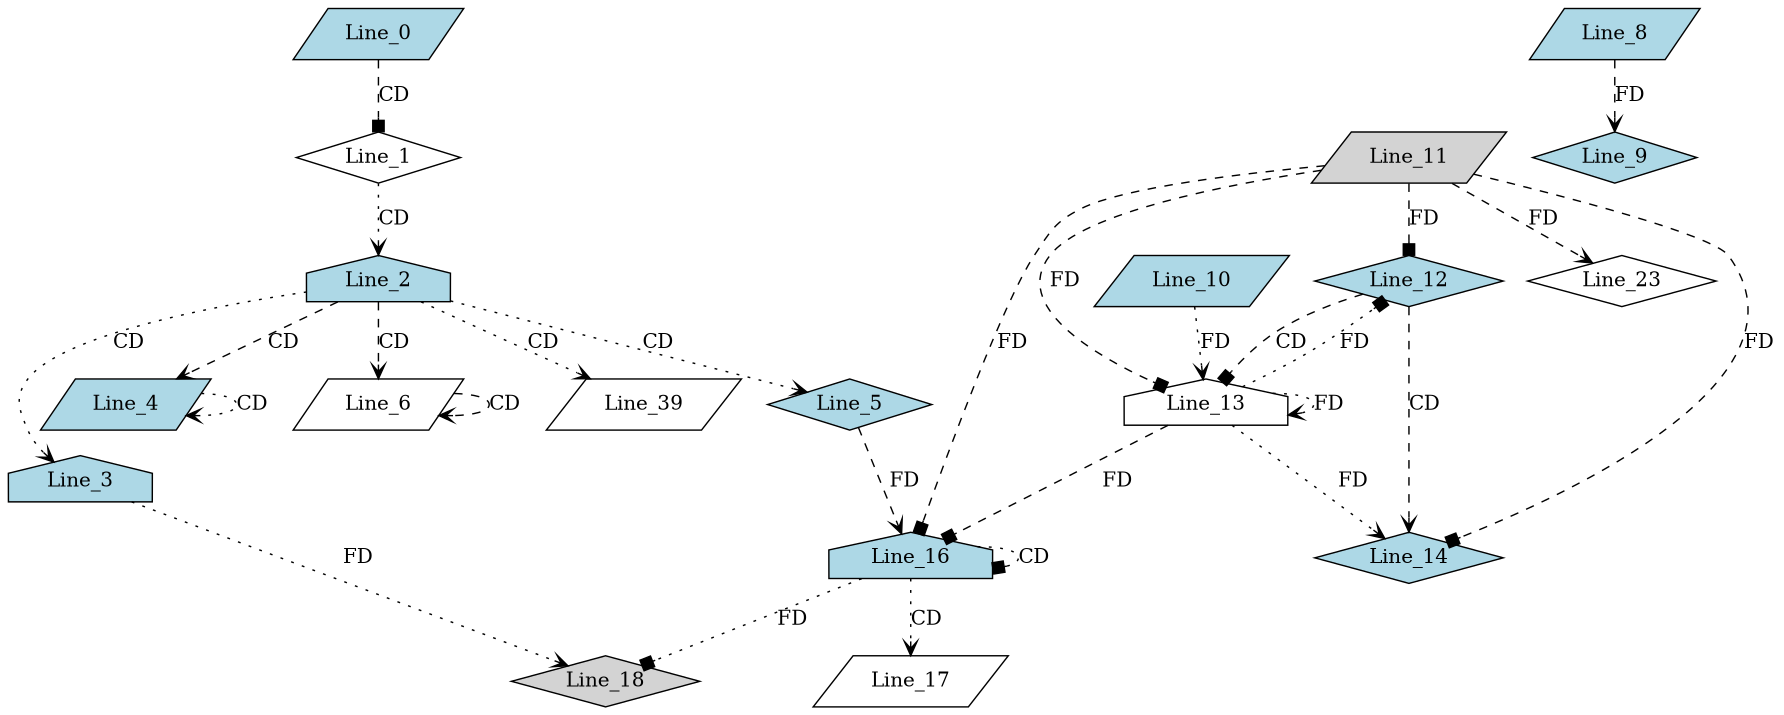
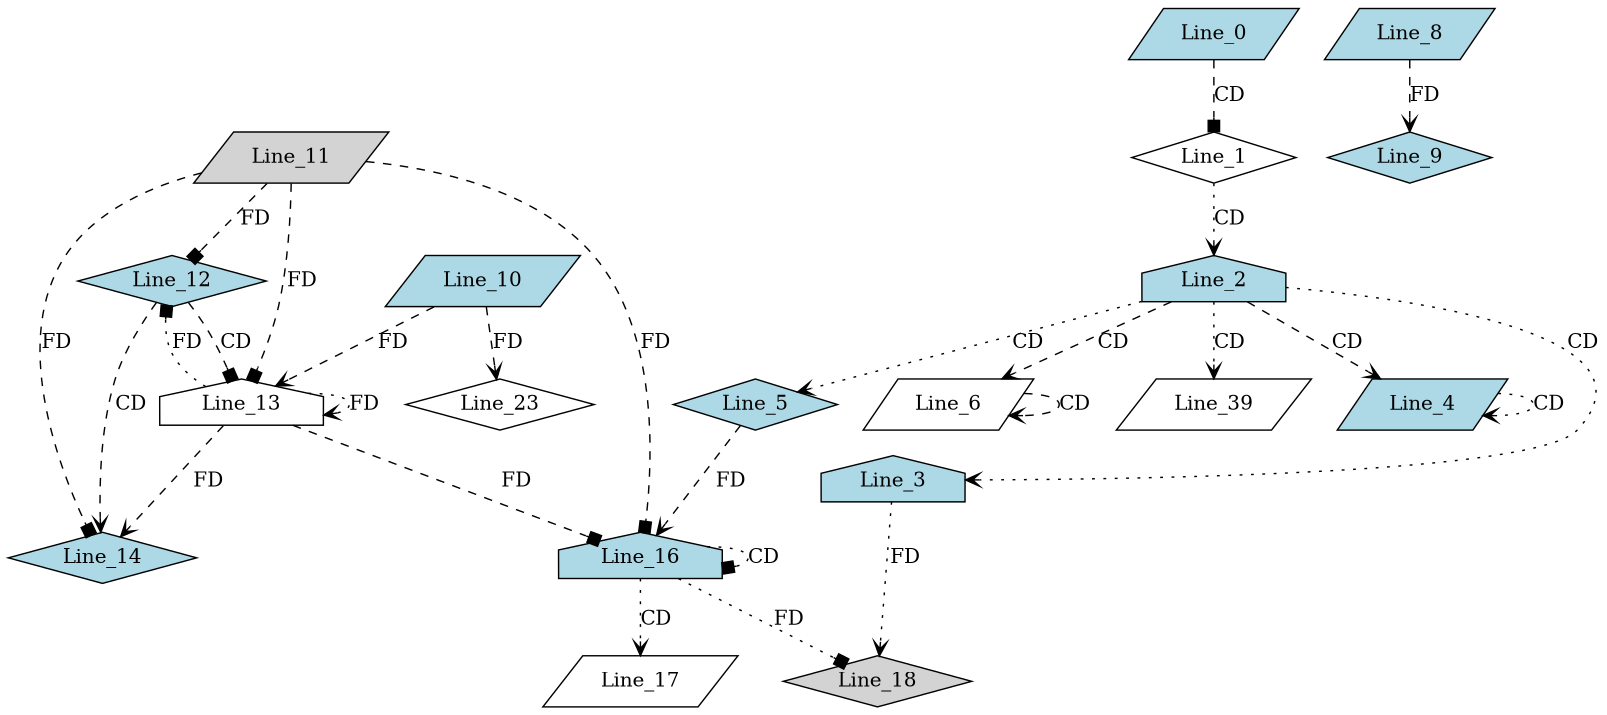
edge "Line_11" -> "Line_23": now "Line_10" -> "Line_23"
edge "Line_10" -> "Line_13": style dotted -> dashed
edge "Line_13" -> "Line_14": style dotted -> dashed
